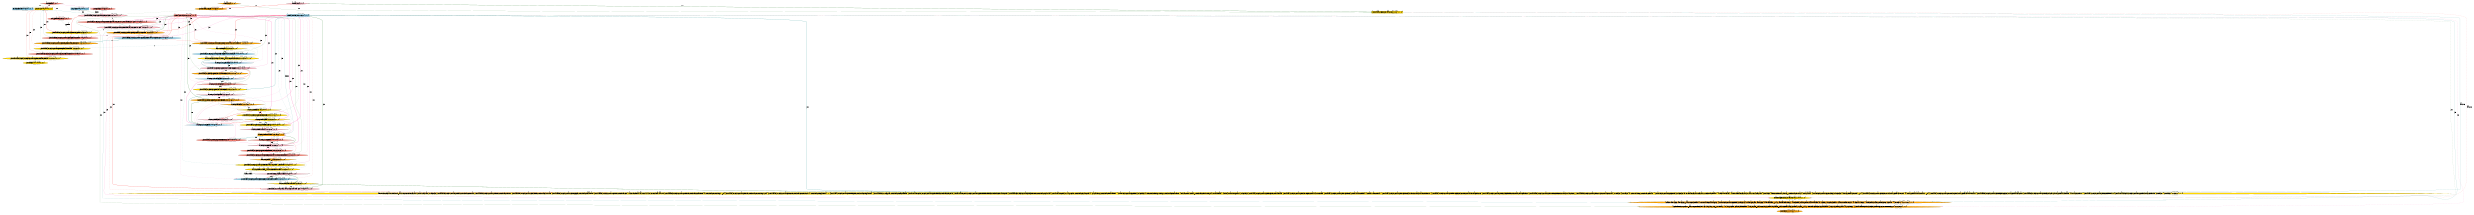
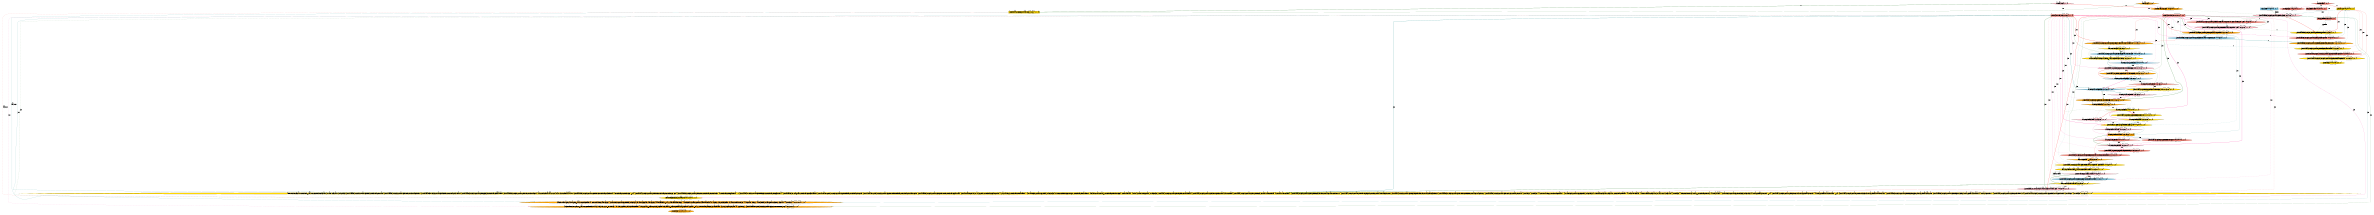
node "DBSObjectFilter filter@@@2@@@['0', '0', '1']": fillcolor skyblue -> salmon
node "@NotNull JsonWriter json@@@2@@@['0', '1', '0']": fillcolor skyblue -> salmon
node "String typeName@@@2@@@['0', '0', '1']": shape ellipse -> box
edge "@NotNull JsonWriter json@@@2@@@['1', '0', '0']" -> "navSettings.isHideVirtualModel()@@@19@@@['1', '1', '0']": label "objectID" -> "json"
edge "navSettings.isHideSchemas()@@@18@@@['0', '1', '0']" -> "navSettings.isShowOnlyEntities()@@@13@@@['1', '0', '0']": now "navSettings.isShowUtilityObjects()@@@15@@@['1', '1', '0']" -> "navSettings.isShowOnlyEntities()@@@13@@@['1', '0', '0']"
